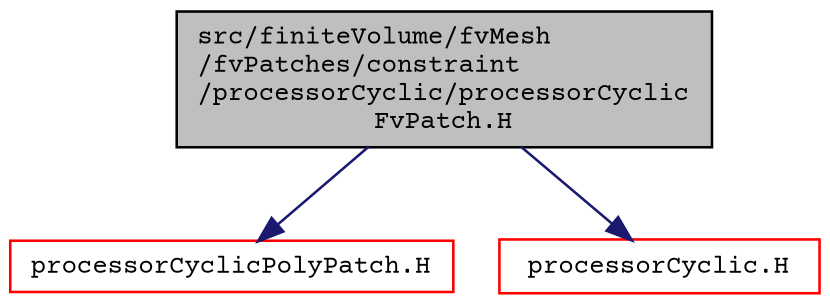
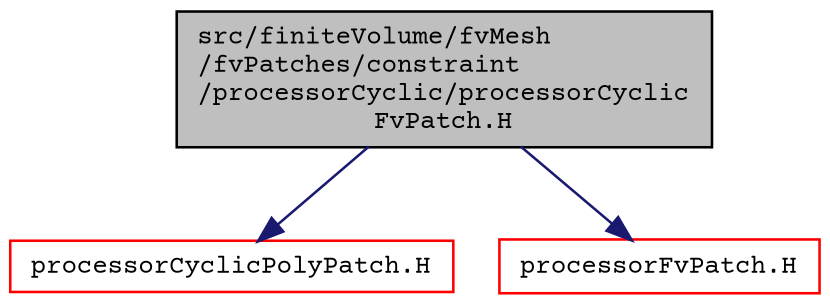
node "processorCyclic.H": label "processorCyclic.H" -> "processorFvPatch.H"
